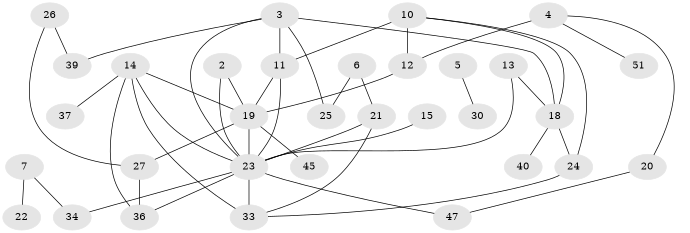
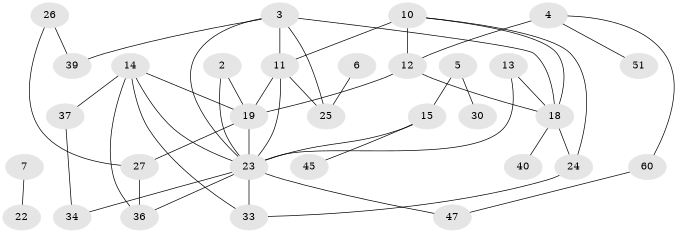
edge "11" -- "25": added
edge "5" -- "15": added
edge "12" -- "18": added
node "21": removed
edge "19" -- "45": now "15" -- "45"
node "20": label "20" -> "60"
edge "7" -- "34": now "37" -- "34"
